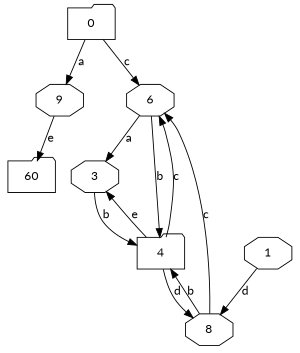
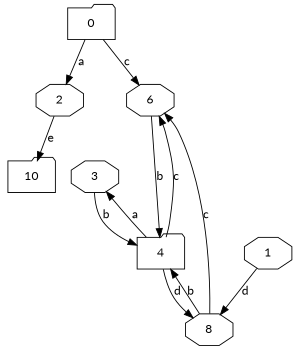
node "9": label "9" -> "2"
edge "6" -> "3": removed, label "a"
node "60": label "60" -> "10"
edge "4" -> "3": label "e" -> "a"
